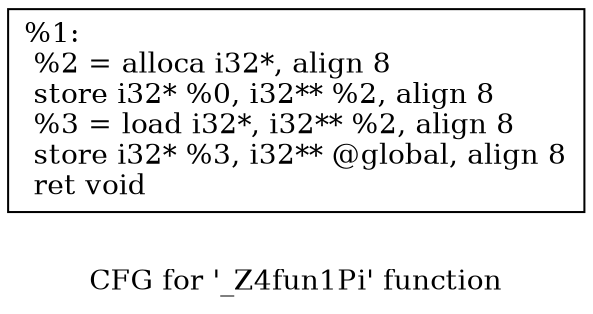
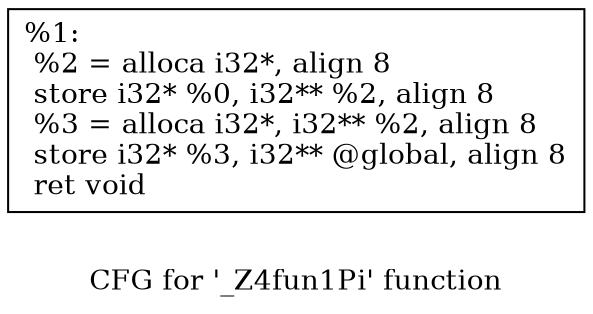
node "%1:": text "%3 = load i32*, i32** %2, align 8" -> "%3 = alloca i32*, i32** %2, align 8"
